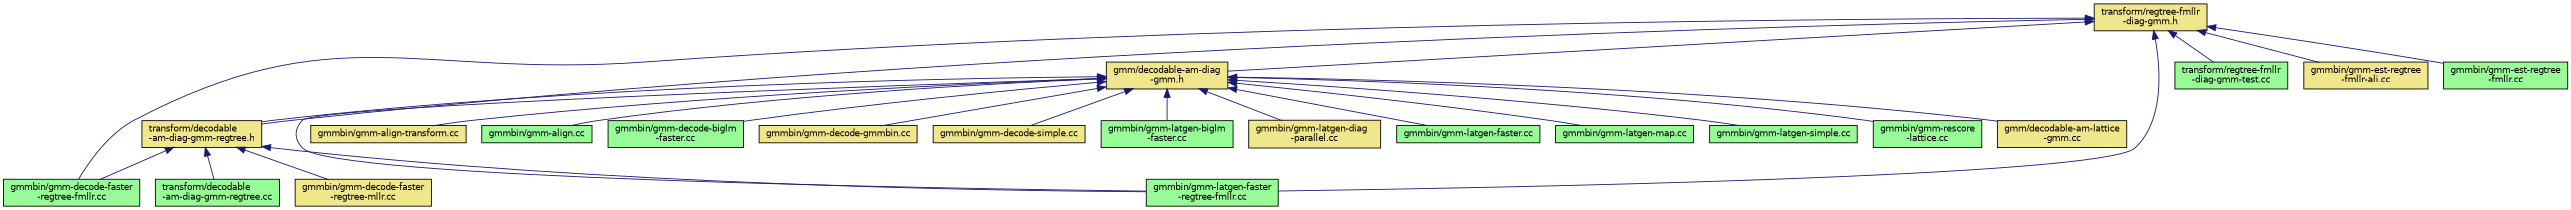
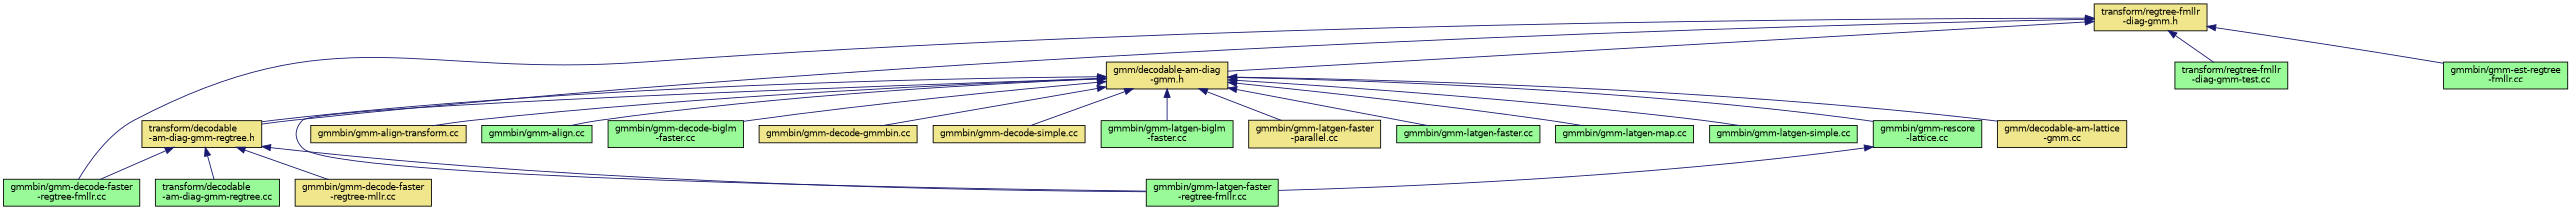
node "gmmbin/gmm-est-regtree -fmllr-ali.cc": removed
node "gmmbin/gmm-latgen-diag -parallel.cc": label "gmmbin/gmm-latgen-diag -parallel.cc" -> "gmmbin/gmm-latgen-faster -parallel.cc"
edge "gmmbin/gmm-latgen-faster -regtree-fmllr.cc" -> "transform/regtree-fmllr -diag-gmm.h": now "gmmbin/gmm-latgen-faster -regtree-fmllr.cc" -> "gmmbin/gmm-rescore -lattice.cc"
